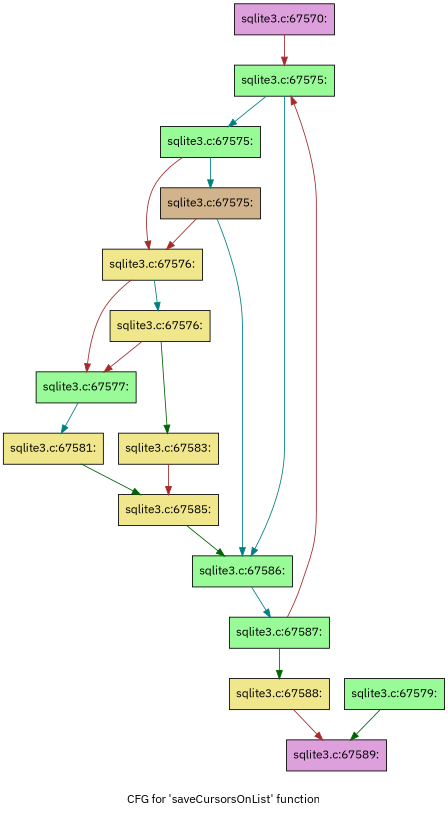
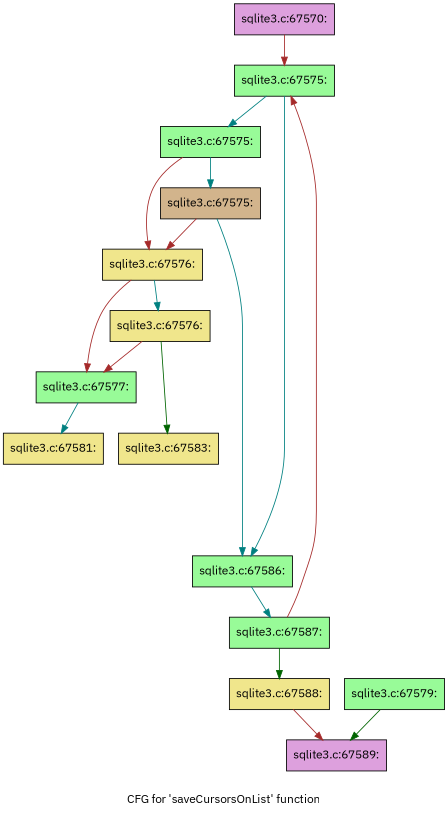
node "sqlite3.c:67585:": removed
